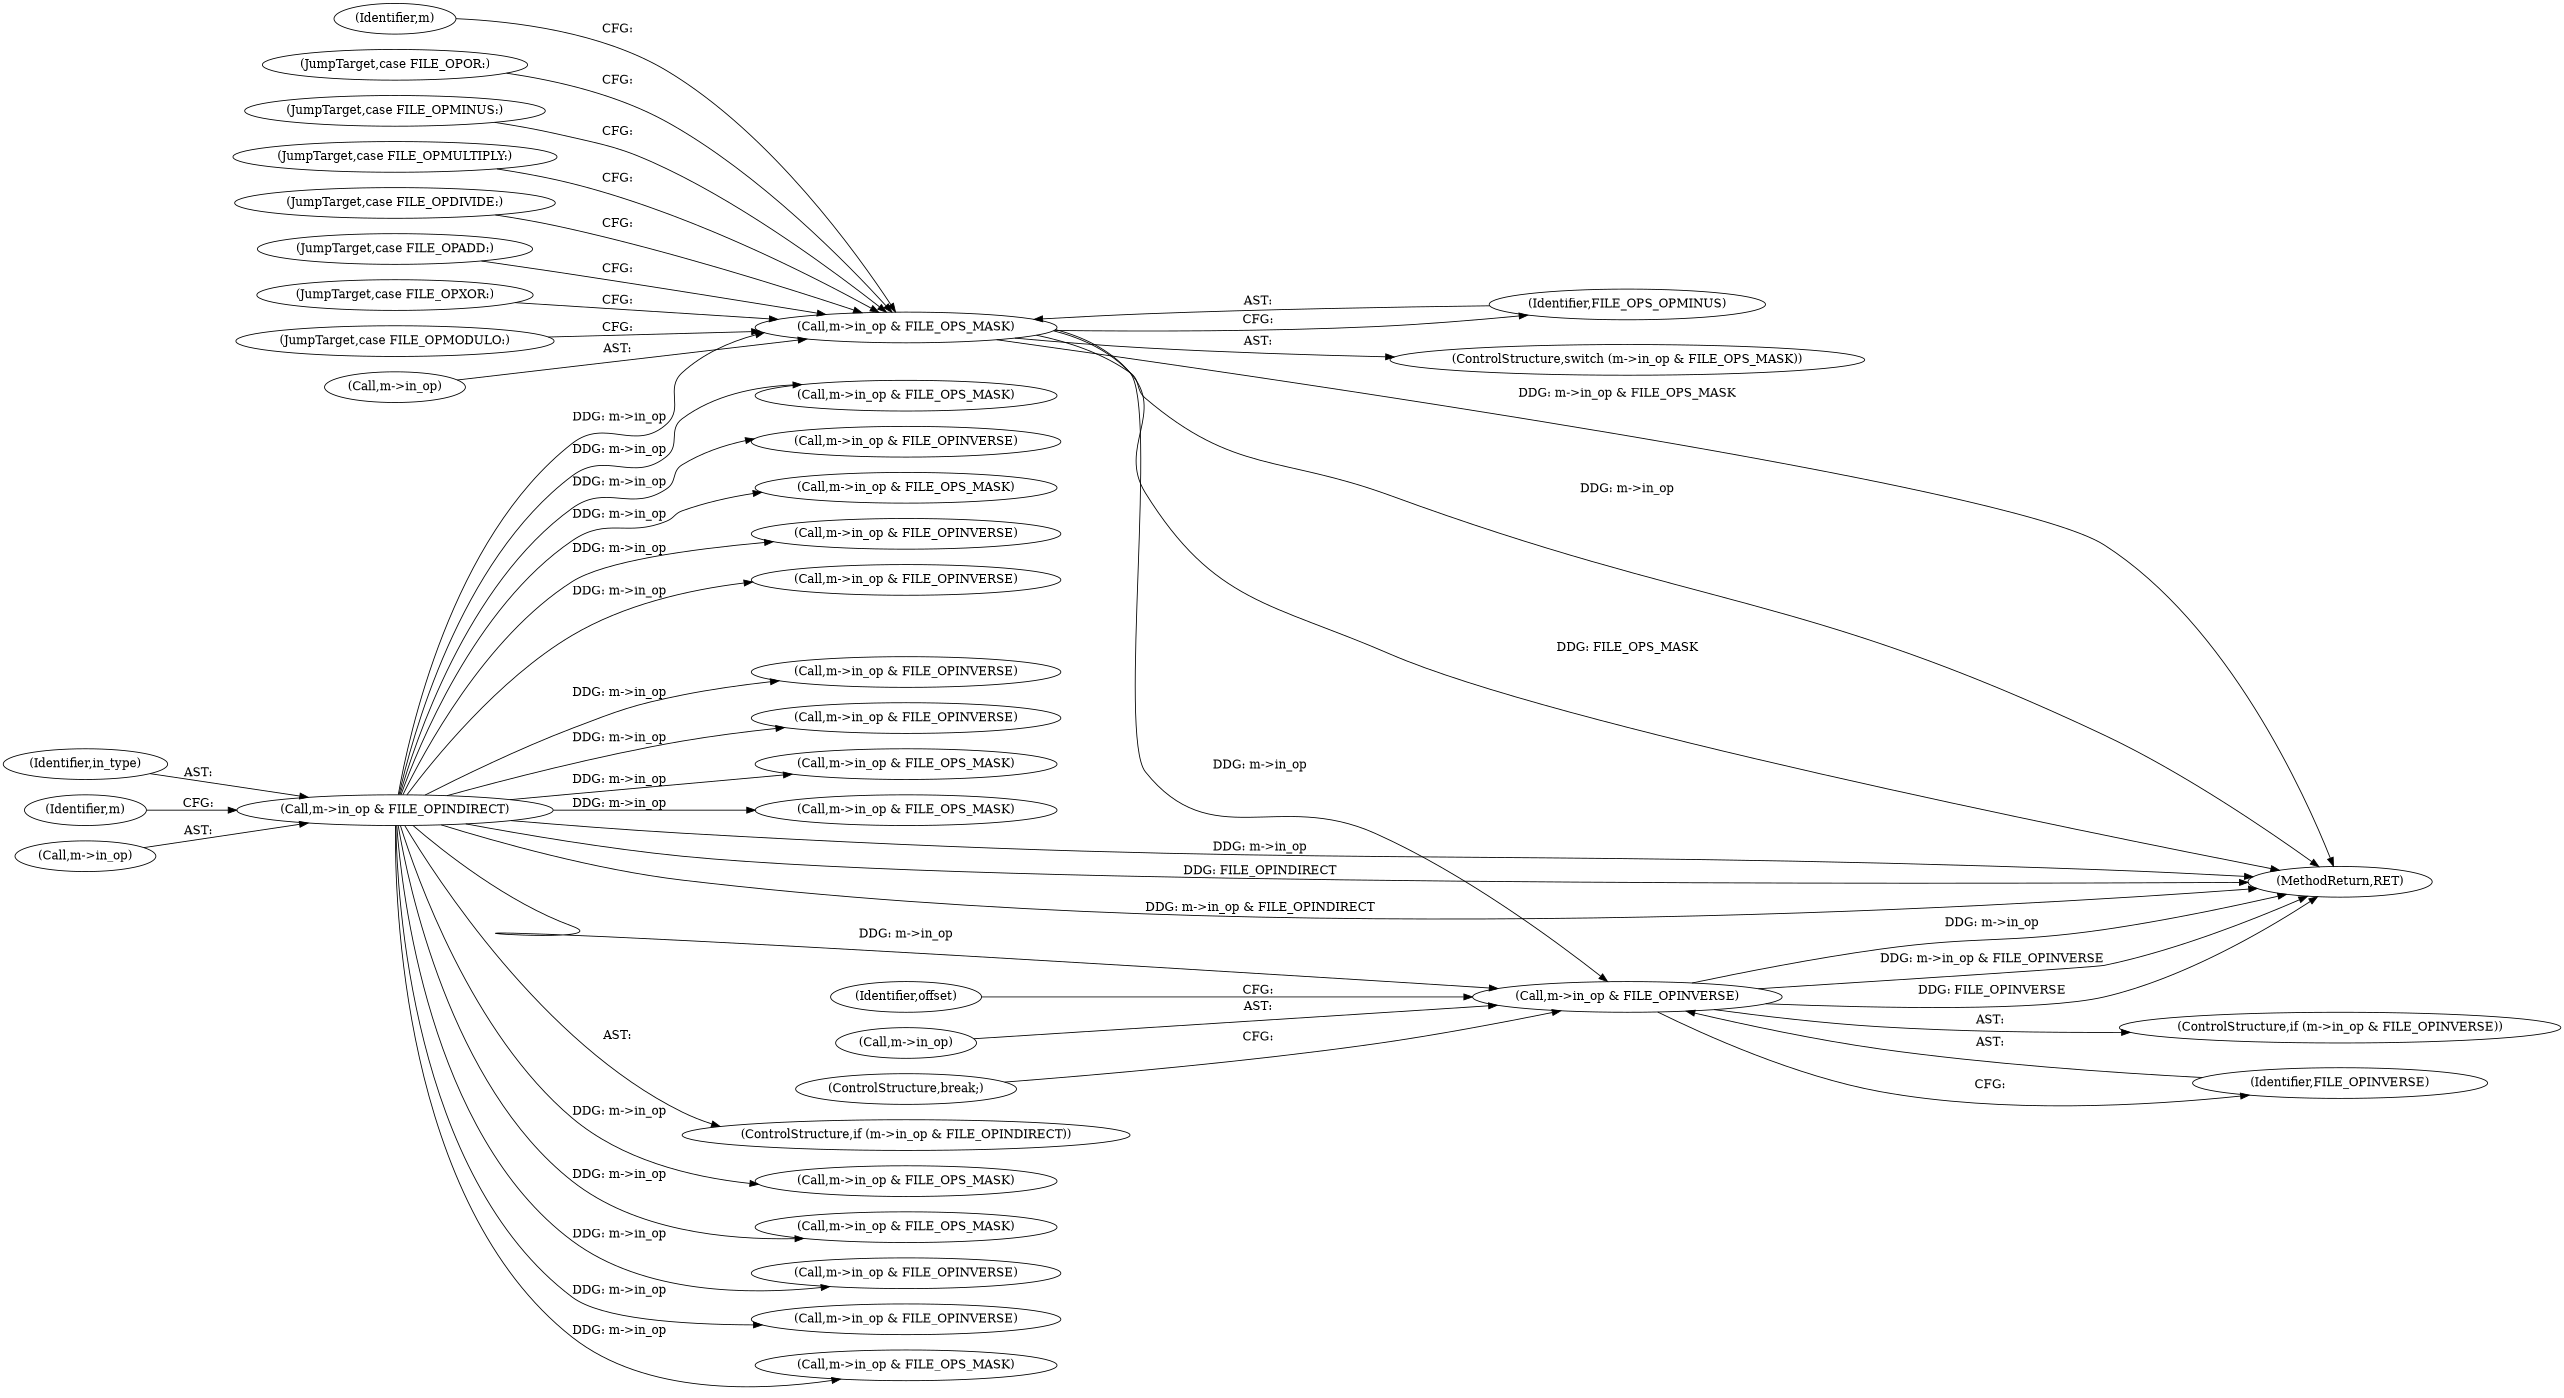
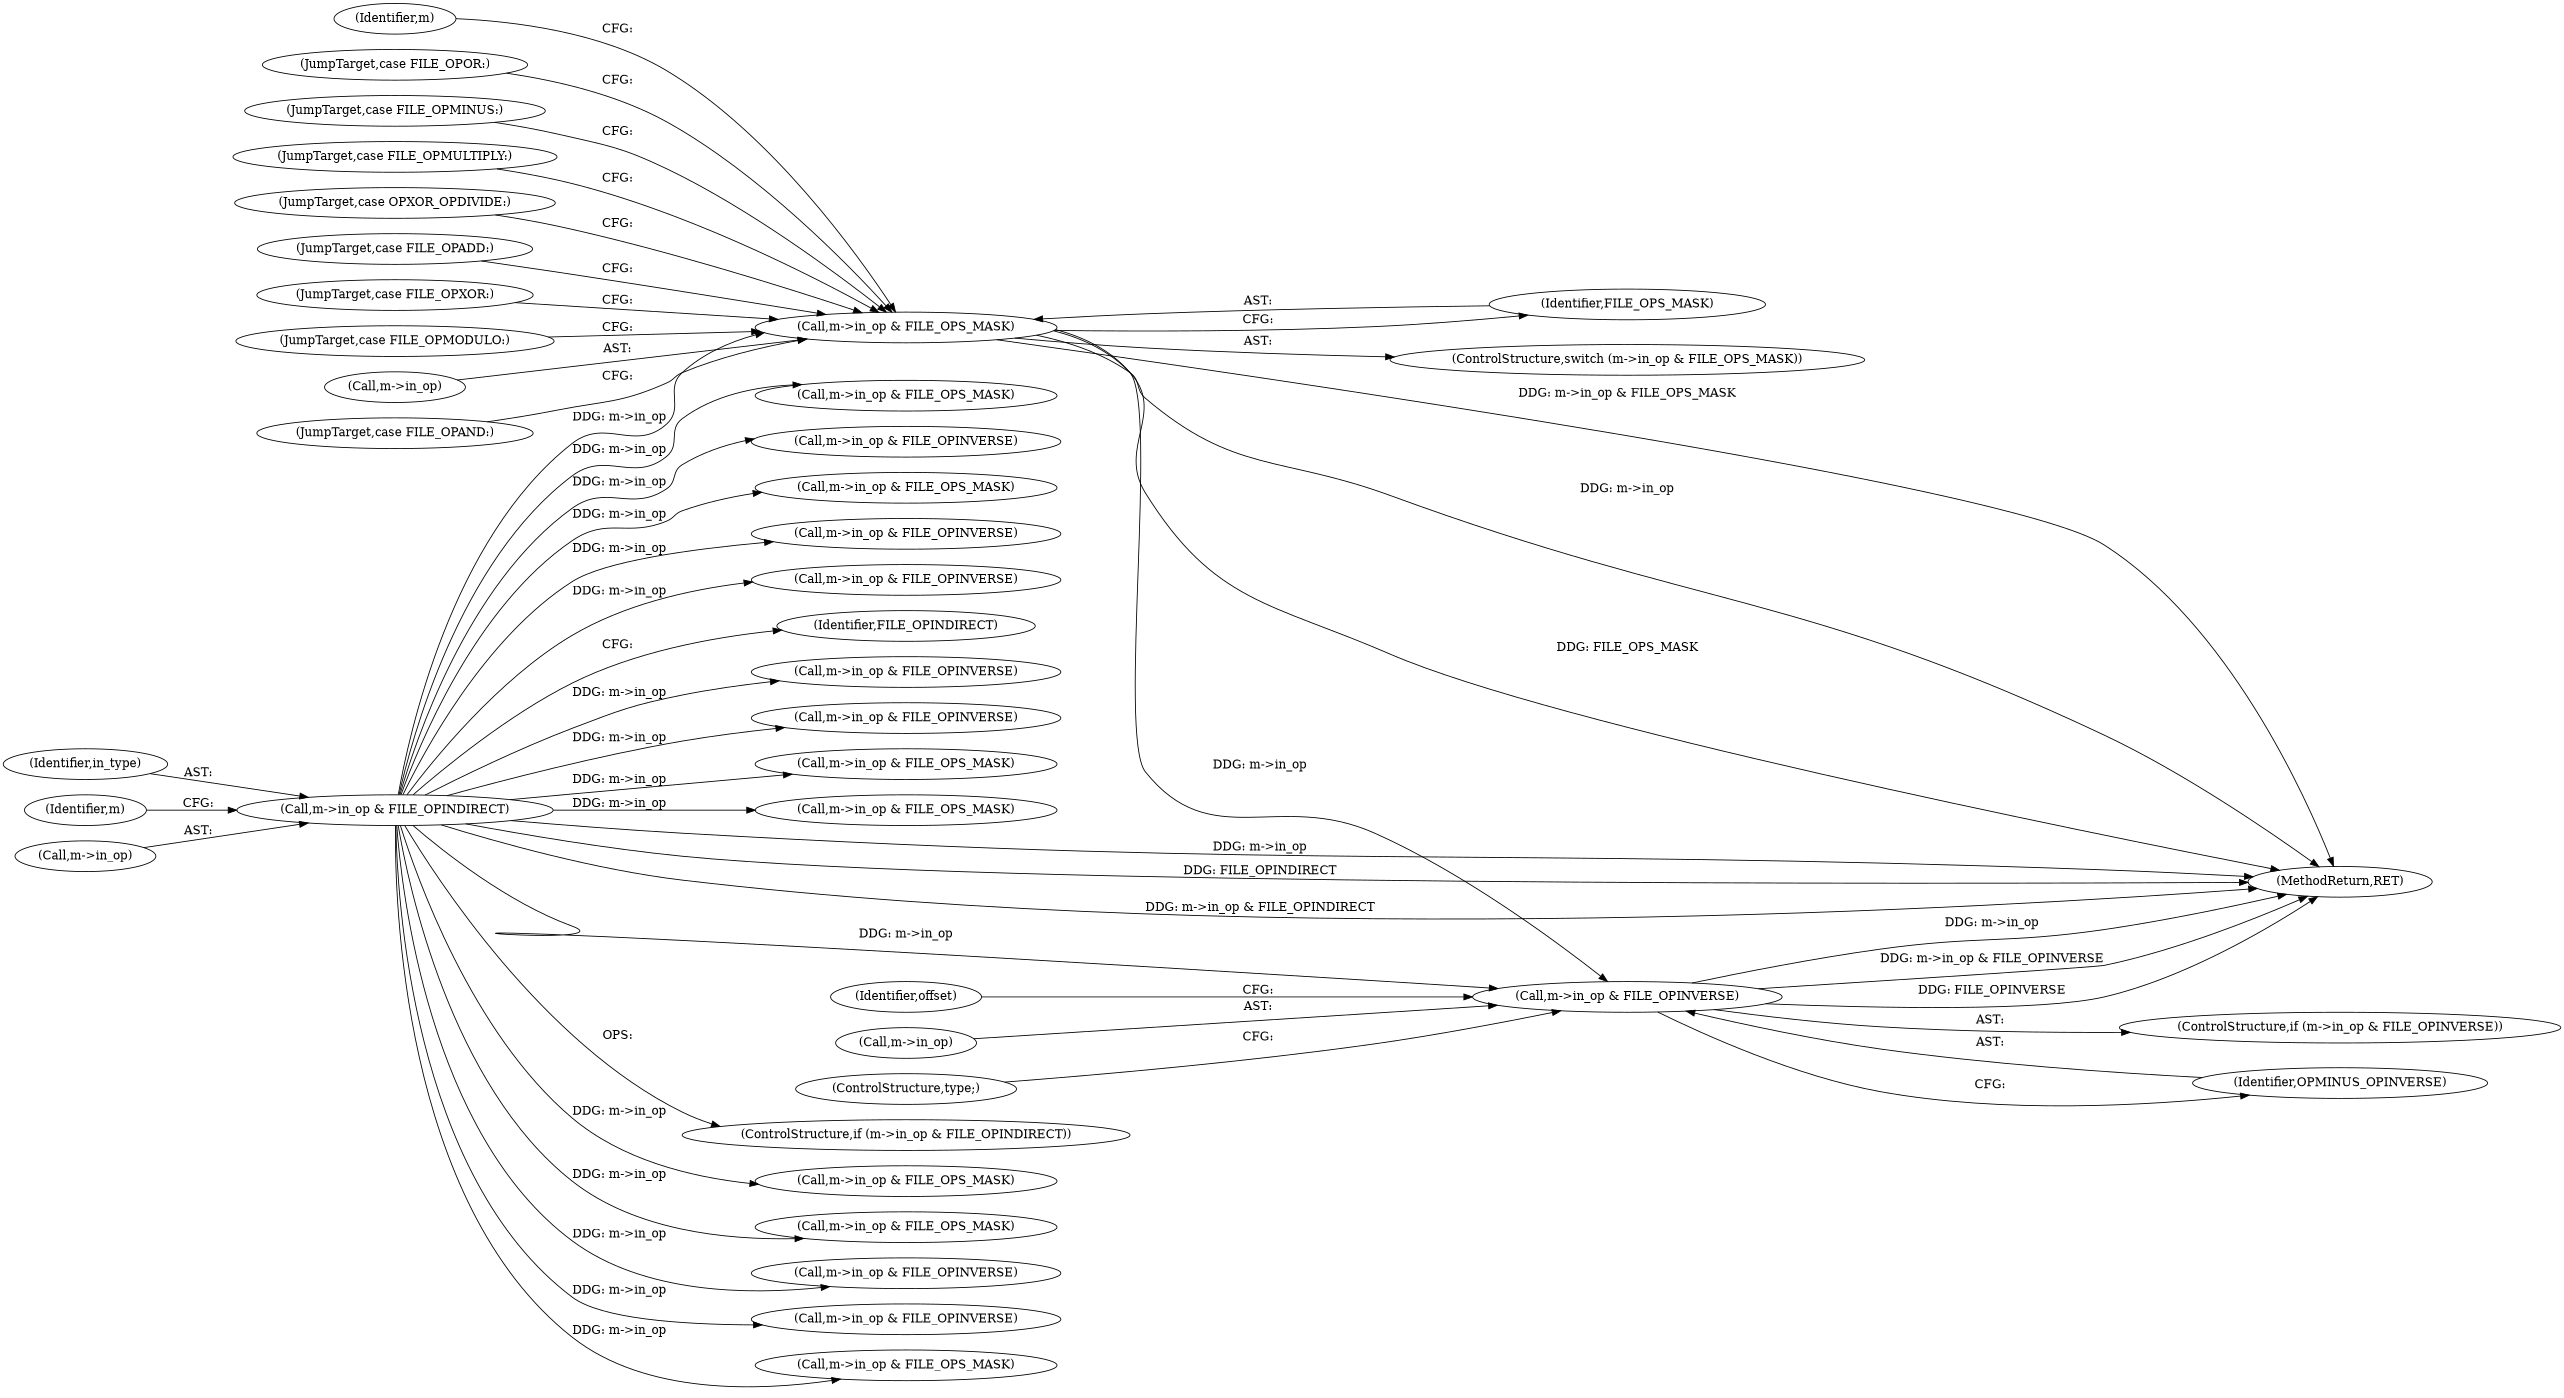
node "(JumpTarget,case FILE_OPDIVIDE:)": label "(JumpTarget,case FILE_OPDIVIDE:)" -> "(JumpTarget,case OPXOR_OPDIVIDE:)"
node "(Identifier,FILE_OPS_OPMINUS)": label "(Identifier,FILE_OPS_OPMINUS)" -> "(Identifier,FILE_OPS_MASK)"
node "(JumpTarget,case FILE_OPAND:)": added
node "(Identifier,FILE_OPINDIRECT)": added
edge "(Call,m->in_op & FILE_OPINDIRECT)" -> "(ControlStructure,if (m->in_op & FILE_OPINDIRECT))": label "AST: " -> "OPS: "
node "(Identifier,FILE_OPINVERSE)": label "(Identifier,FILE_OPINVERSE)" -> "(Identifier,OPMINUS_OPINVERSE)"
node "(ControlStructure,break;)": label "(ControlStructure,break;)" -> "(ControlStructure,type;)"
